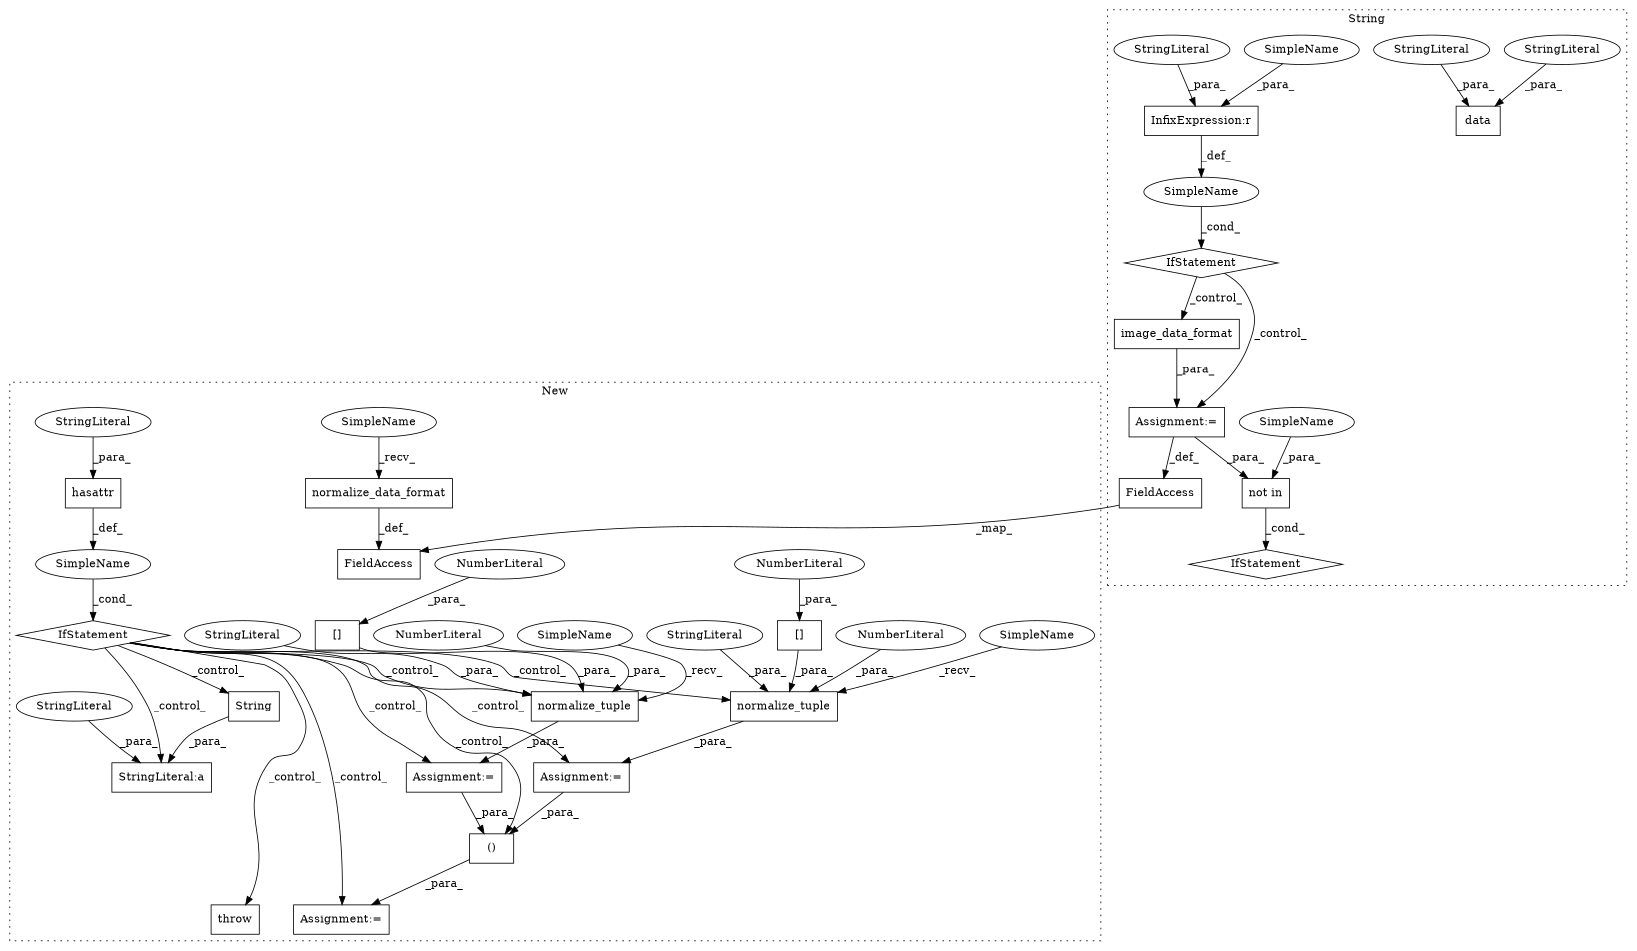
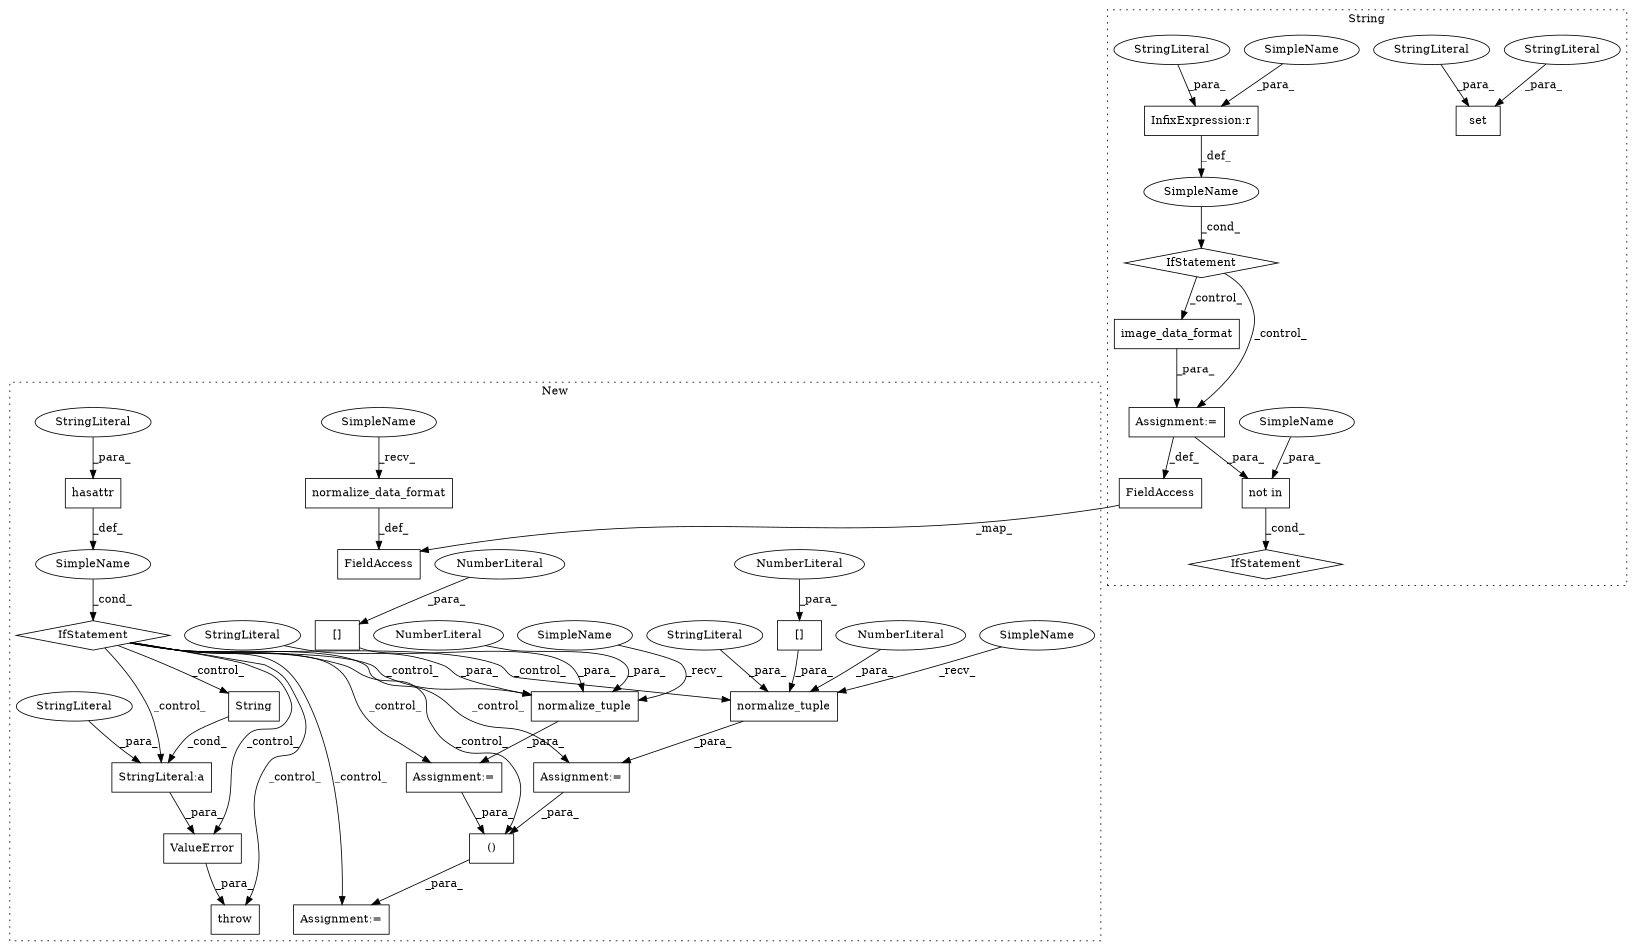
node "data": label "data" -> "set"
edge "String" -> "StringLiteral:a": label "_para_" -> "_cond_"
node "ValueError": added
